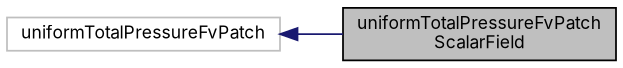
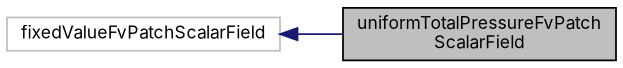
node "uniformTotalPressureFvPatch": label "uniformTotalPressureFvPatch" -> "fixedValueFvPatchScalarField"
